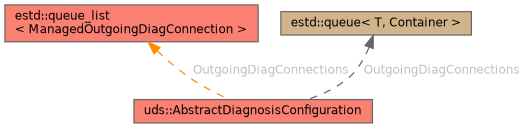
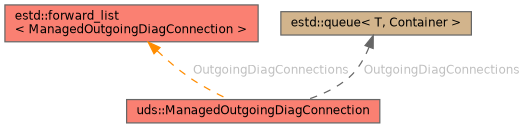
node "estd::queue_list < ManagedOutgoingDiagConnection >": label "estd::queue_list < ManagedOutgoingDiagConnection >" -> "estd::forward_list < ManagedOutgoingDiagConnection >"
node "uds::AbstractDiagnosisConfiguration": label "uds::AbstractDiagnosisConfiguration" -> "uds::ManagedOutgoingDiagConnection"
